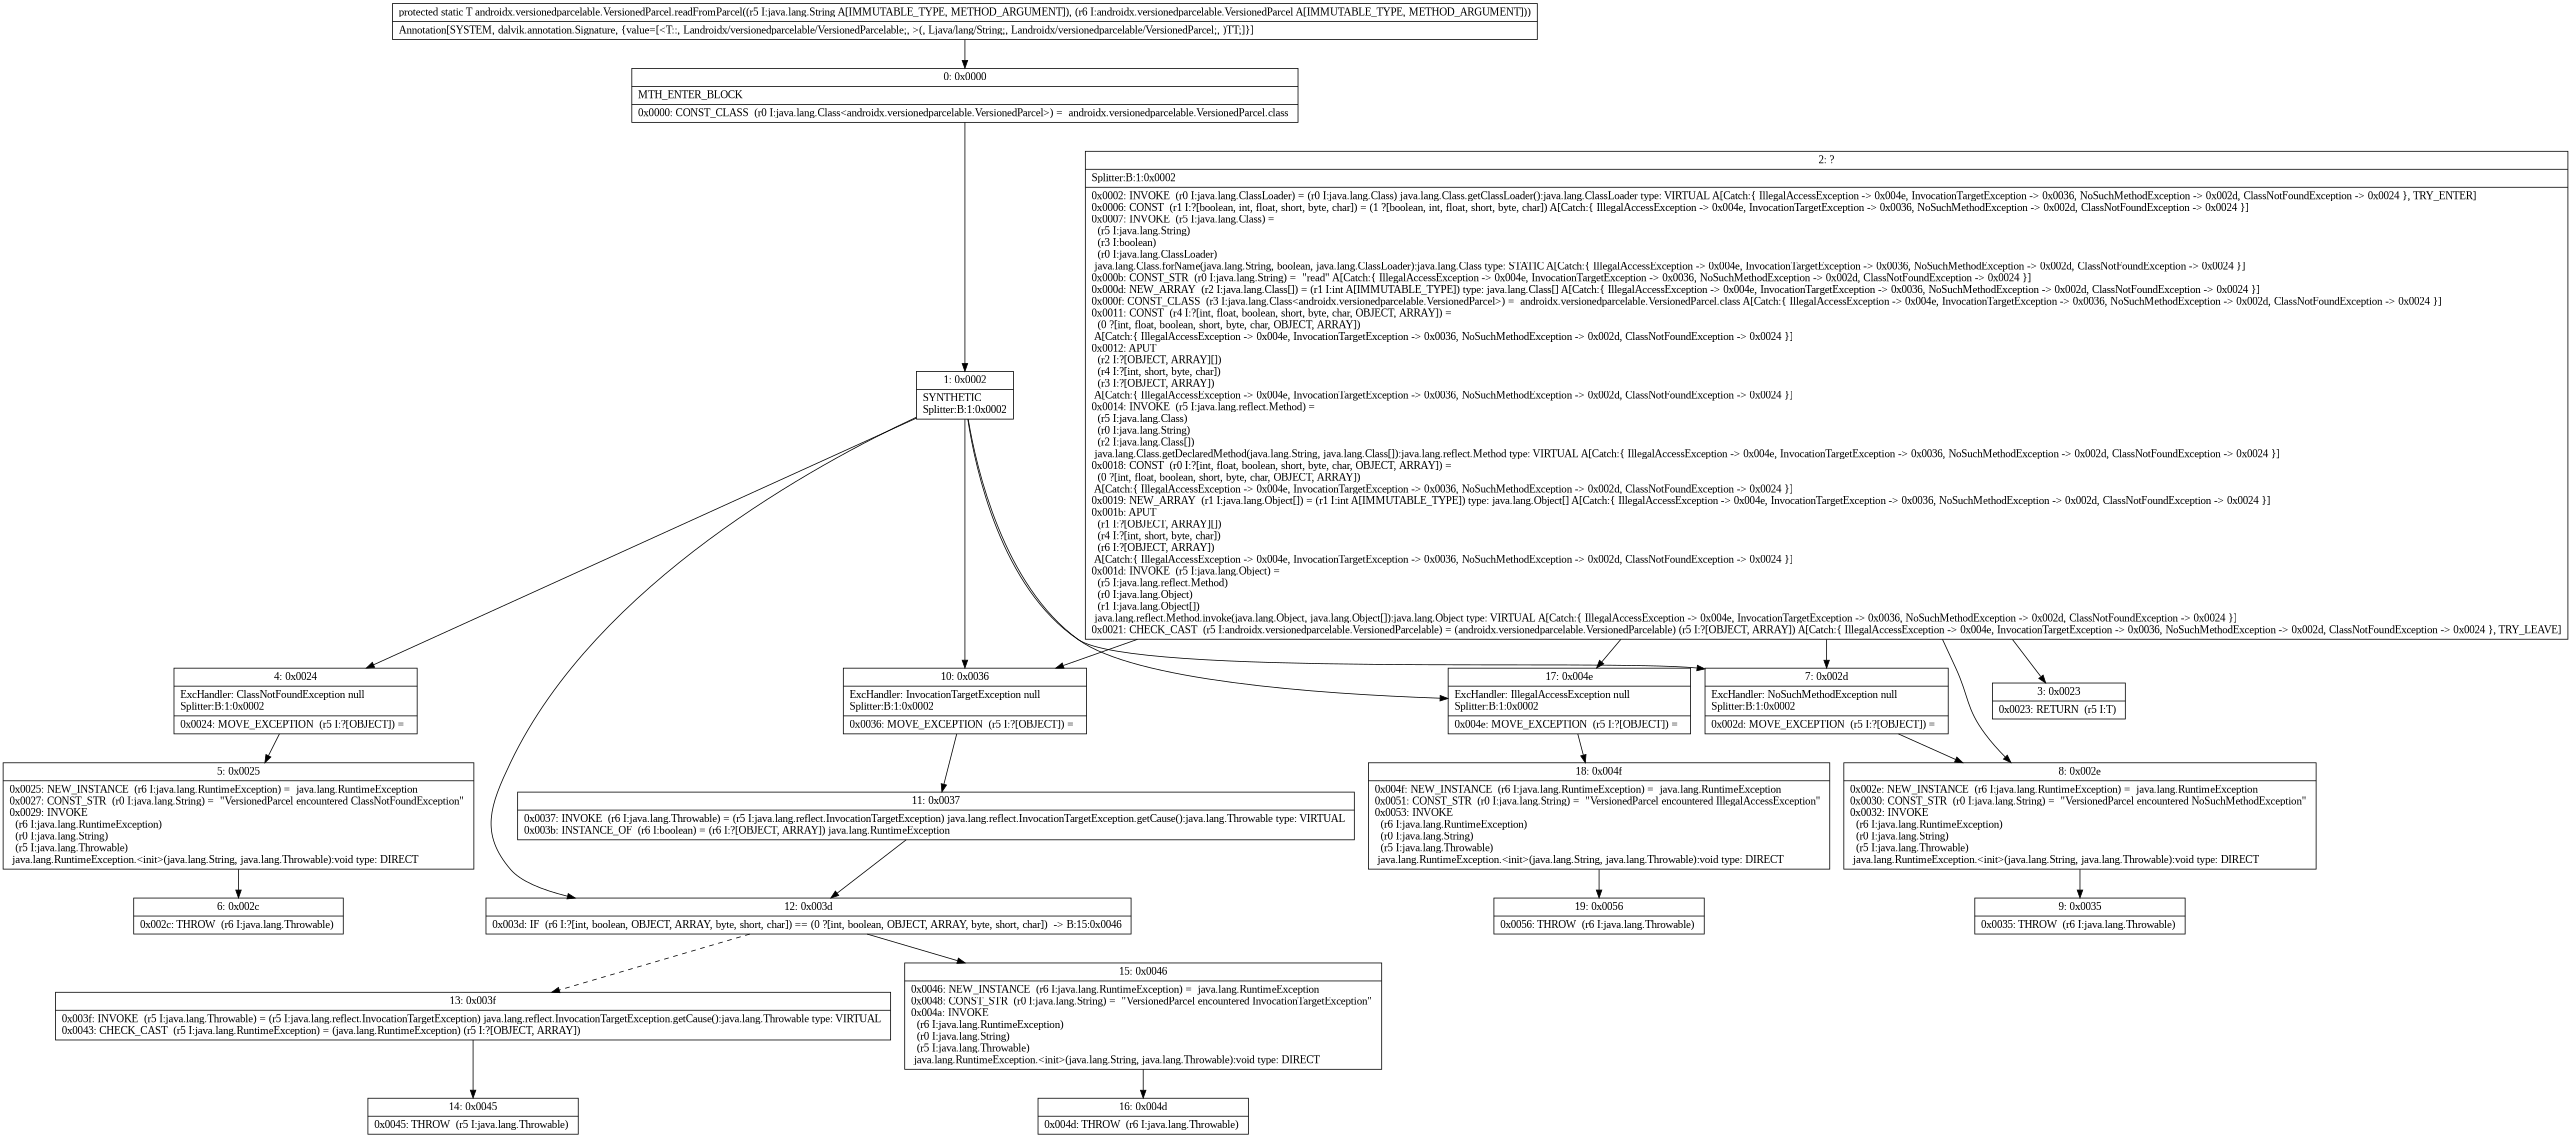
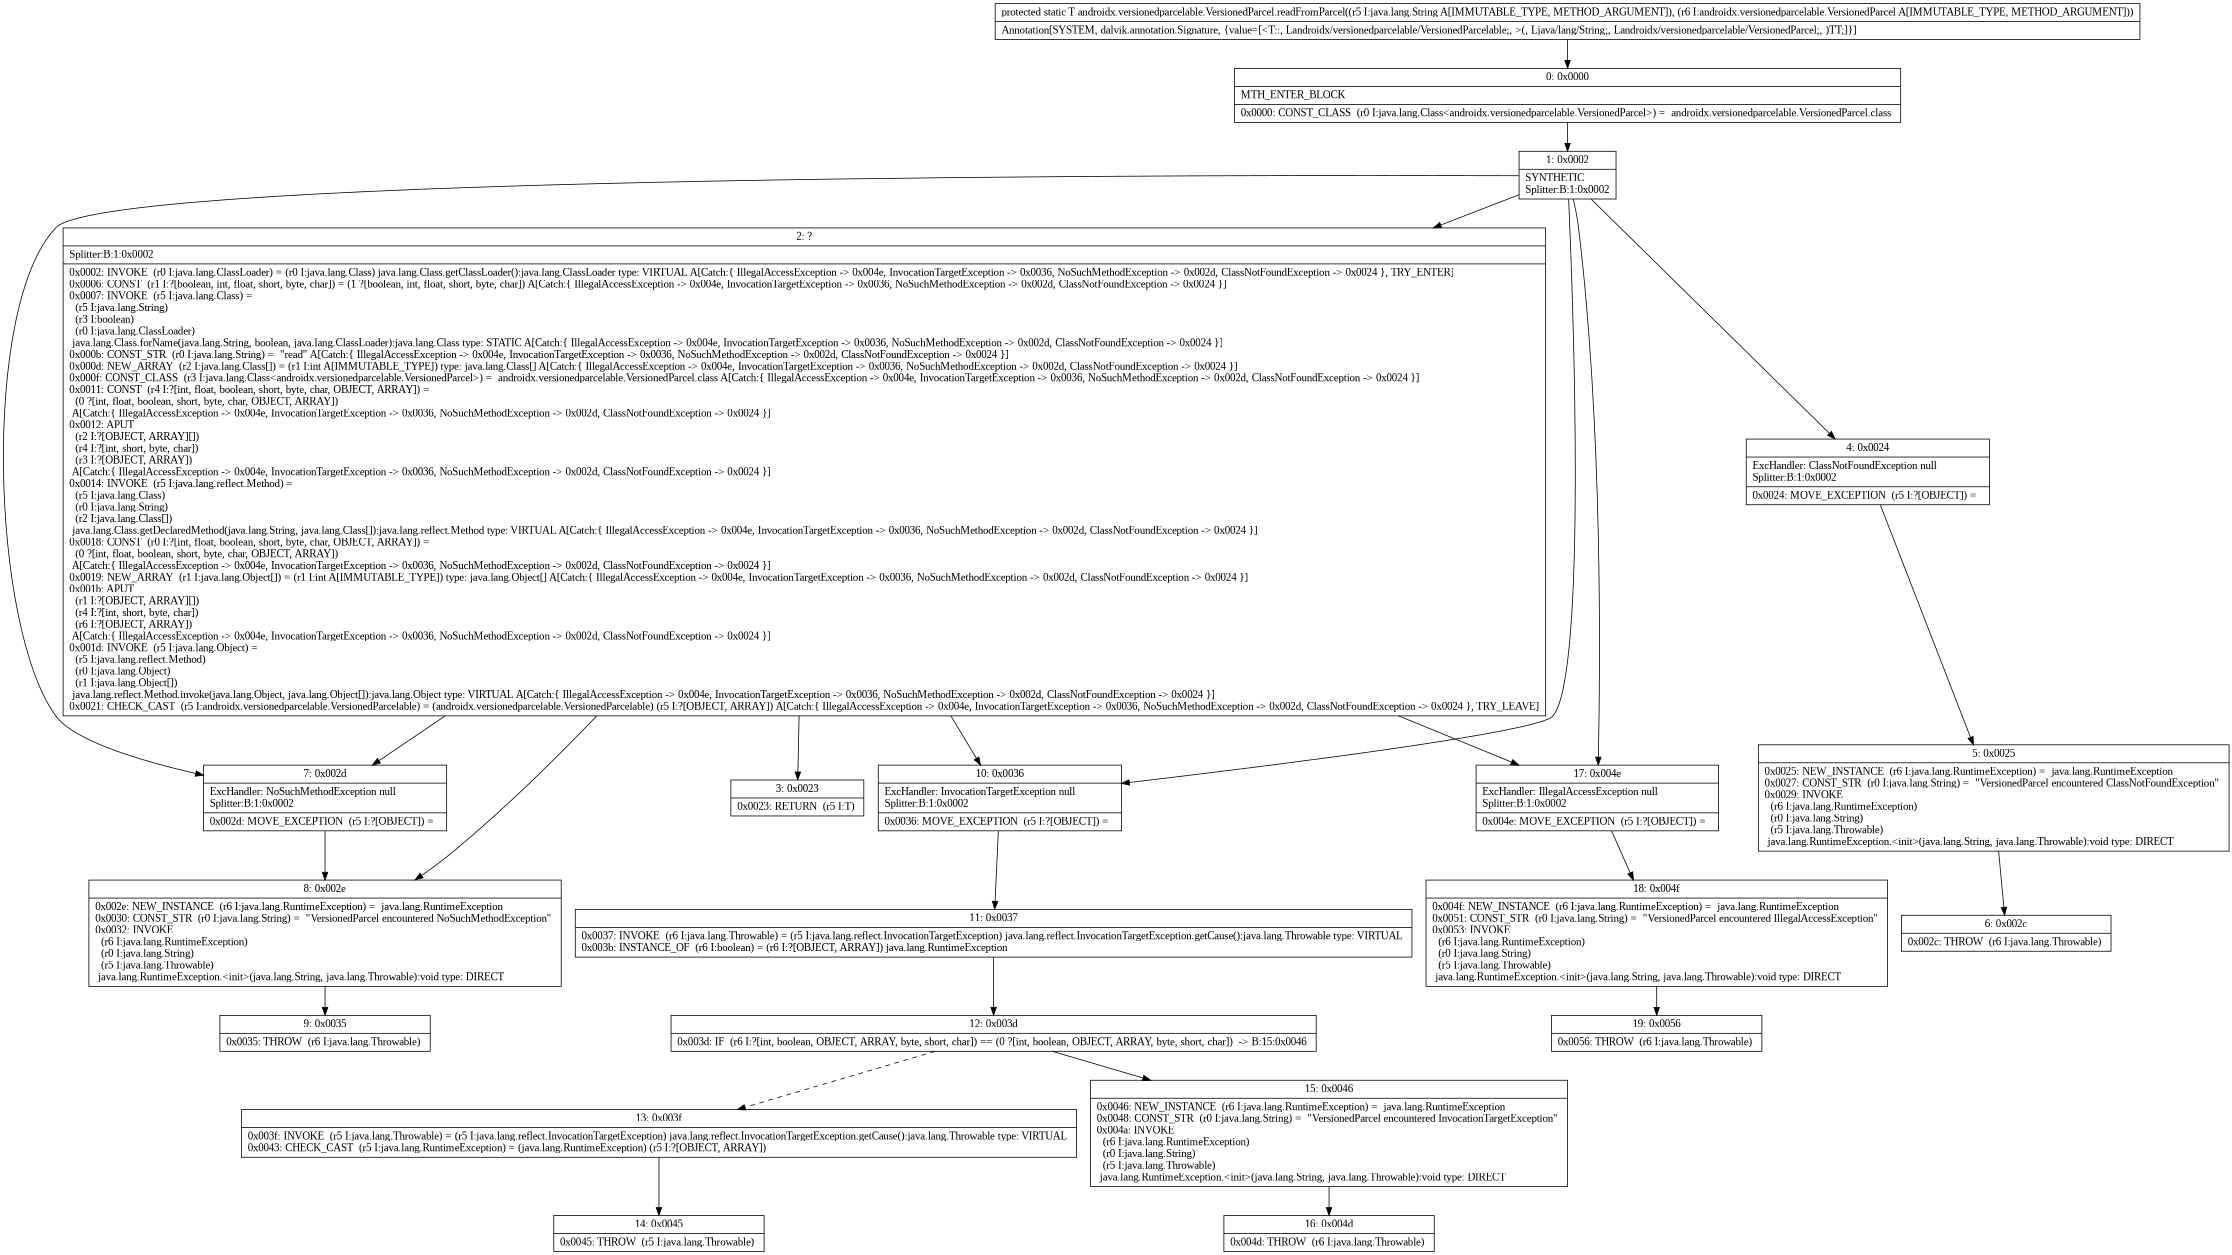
edge "1: 0x0002" -> "12: 0x003d": now "1: 0x0002" -> "2: ?"
